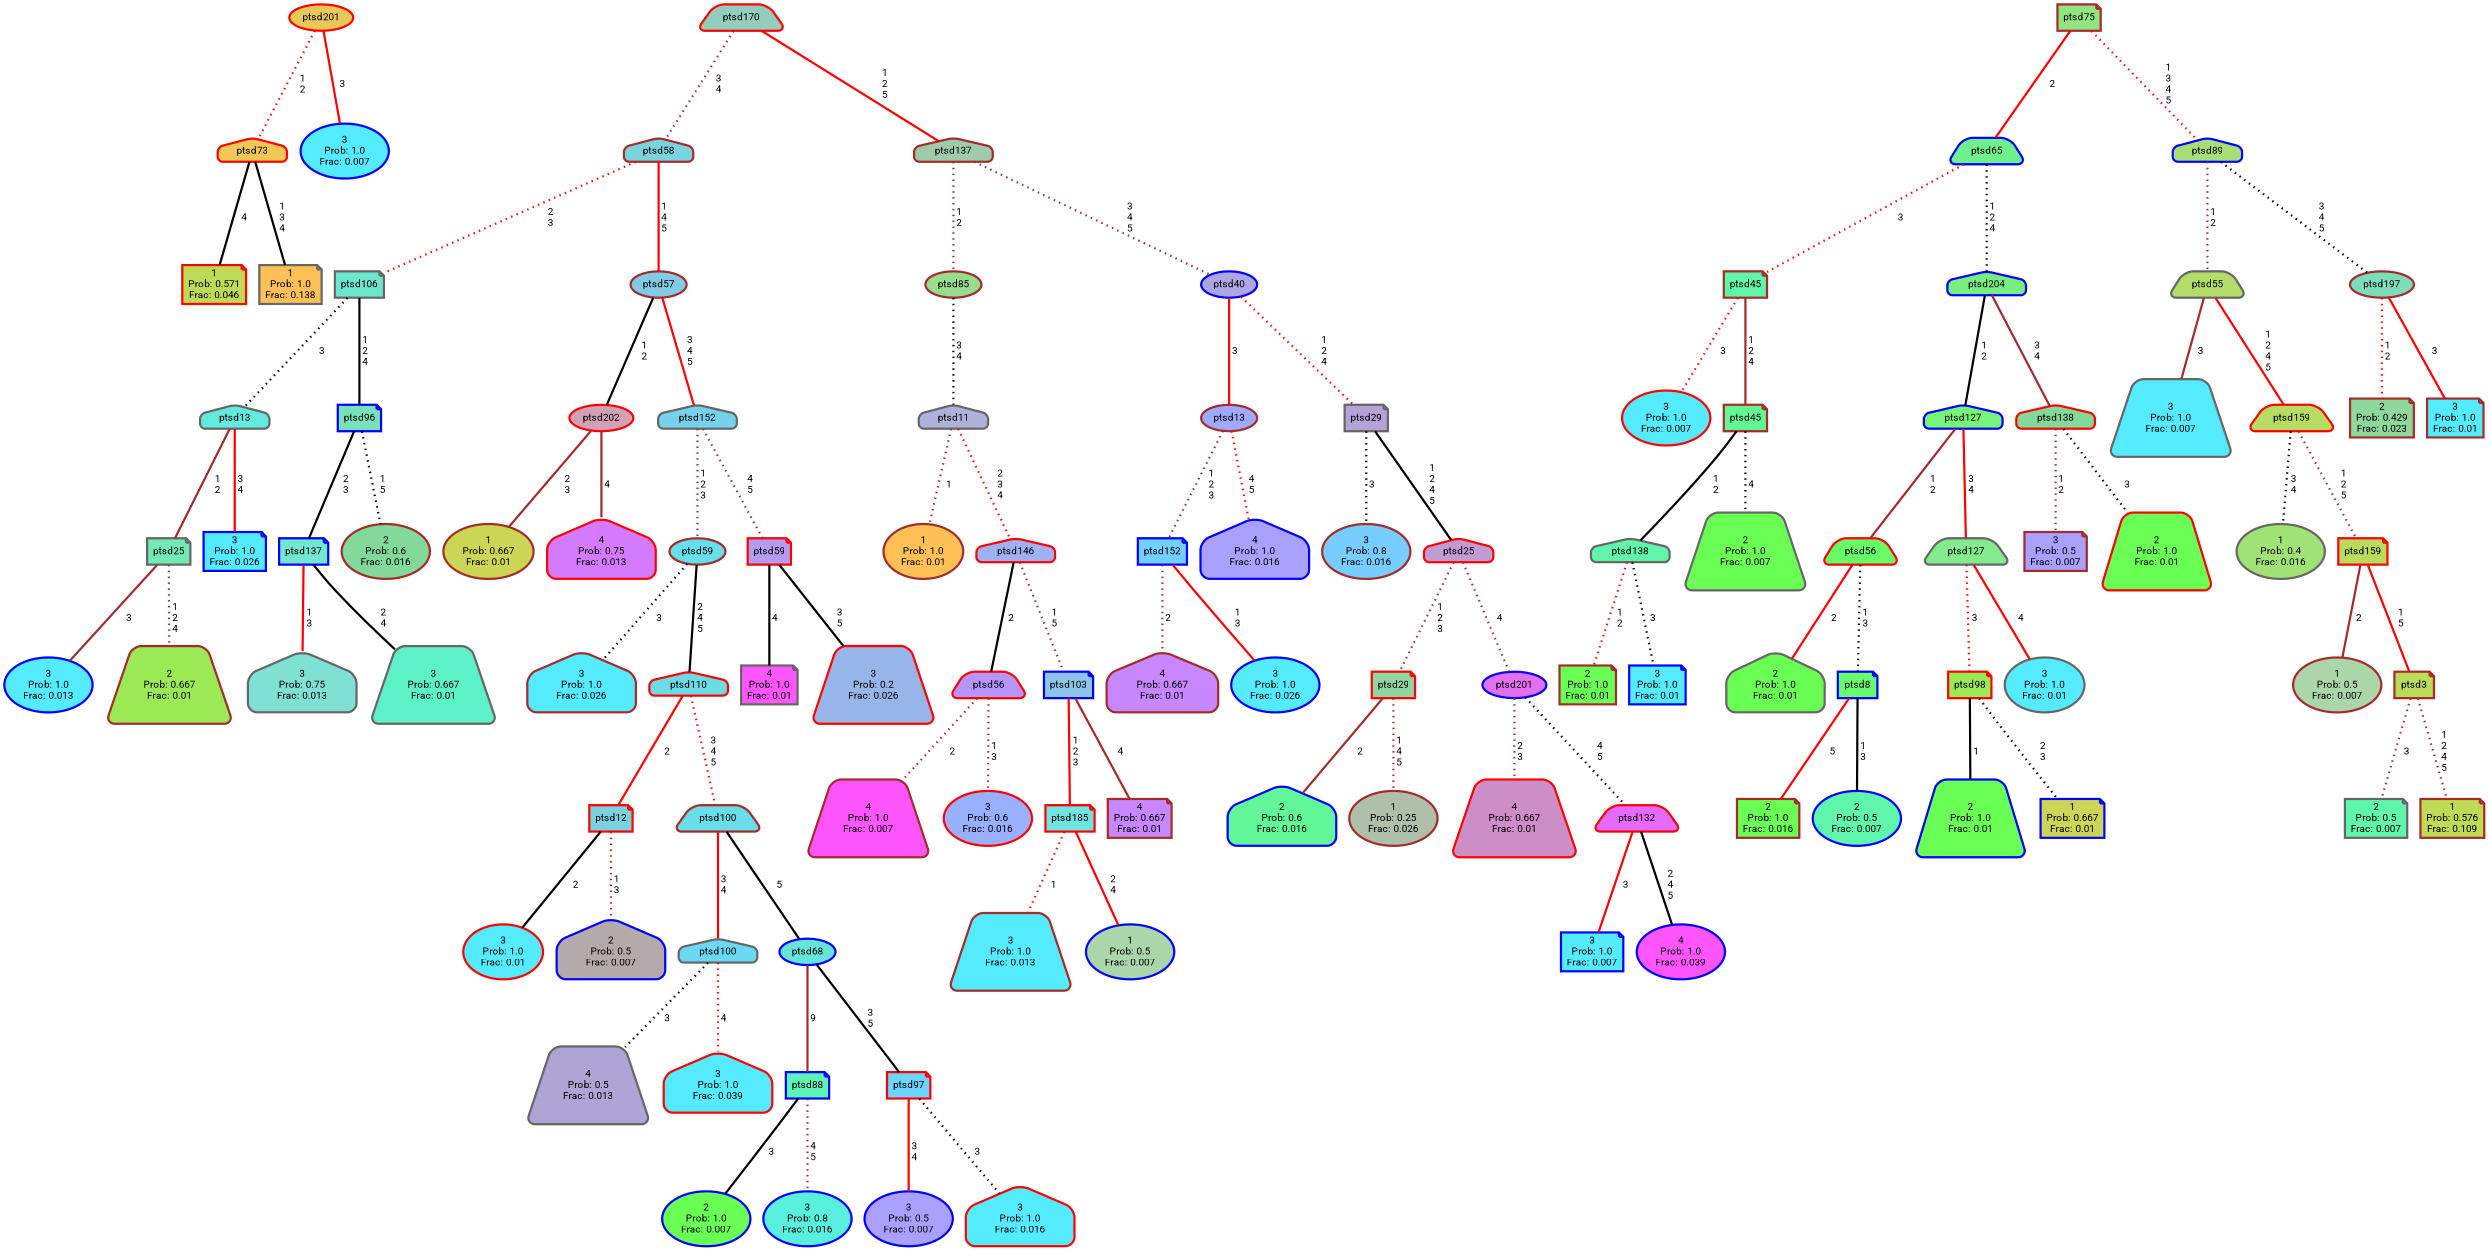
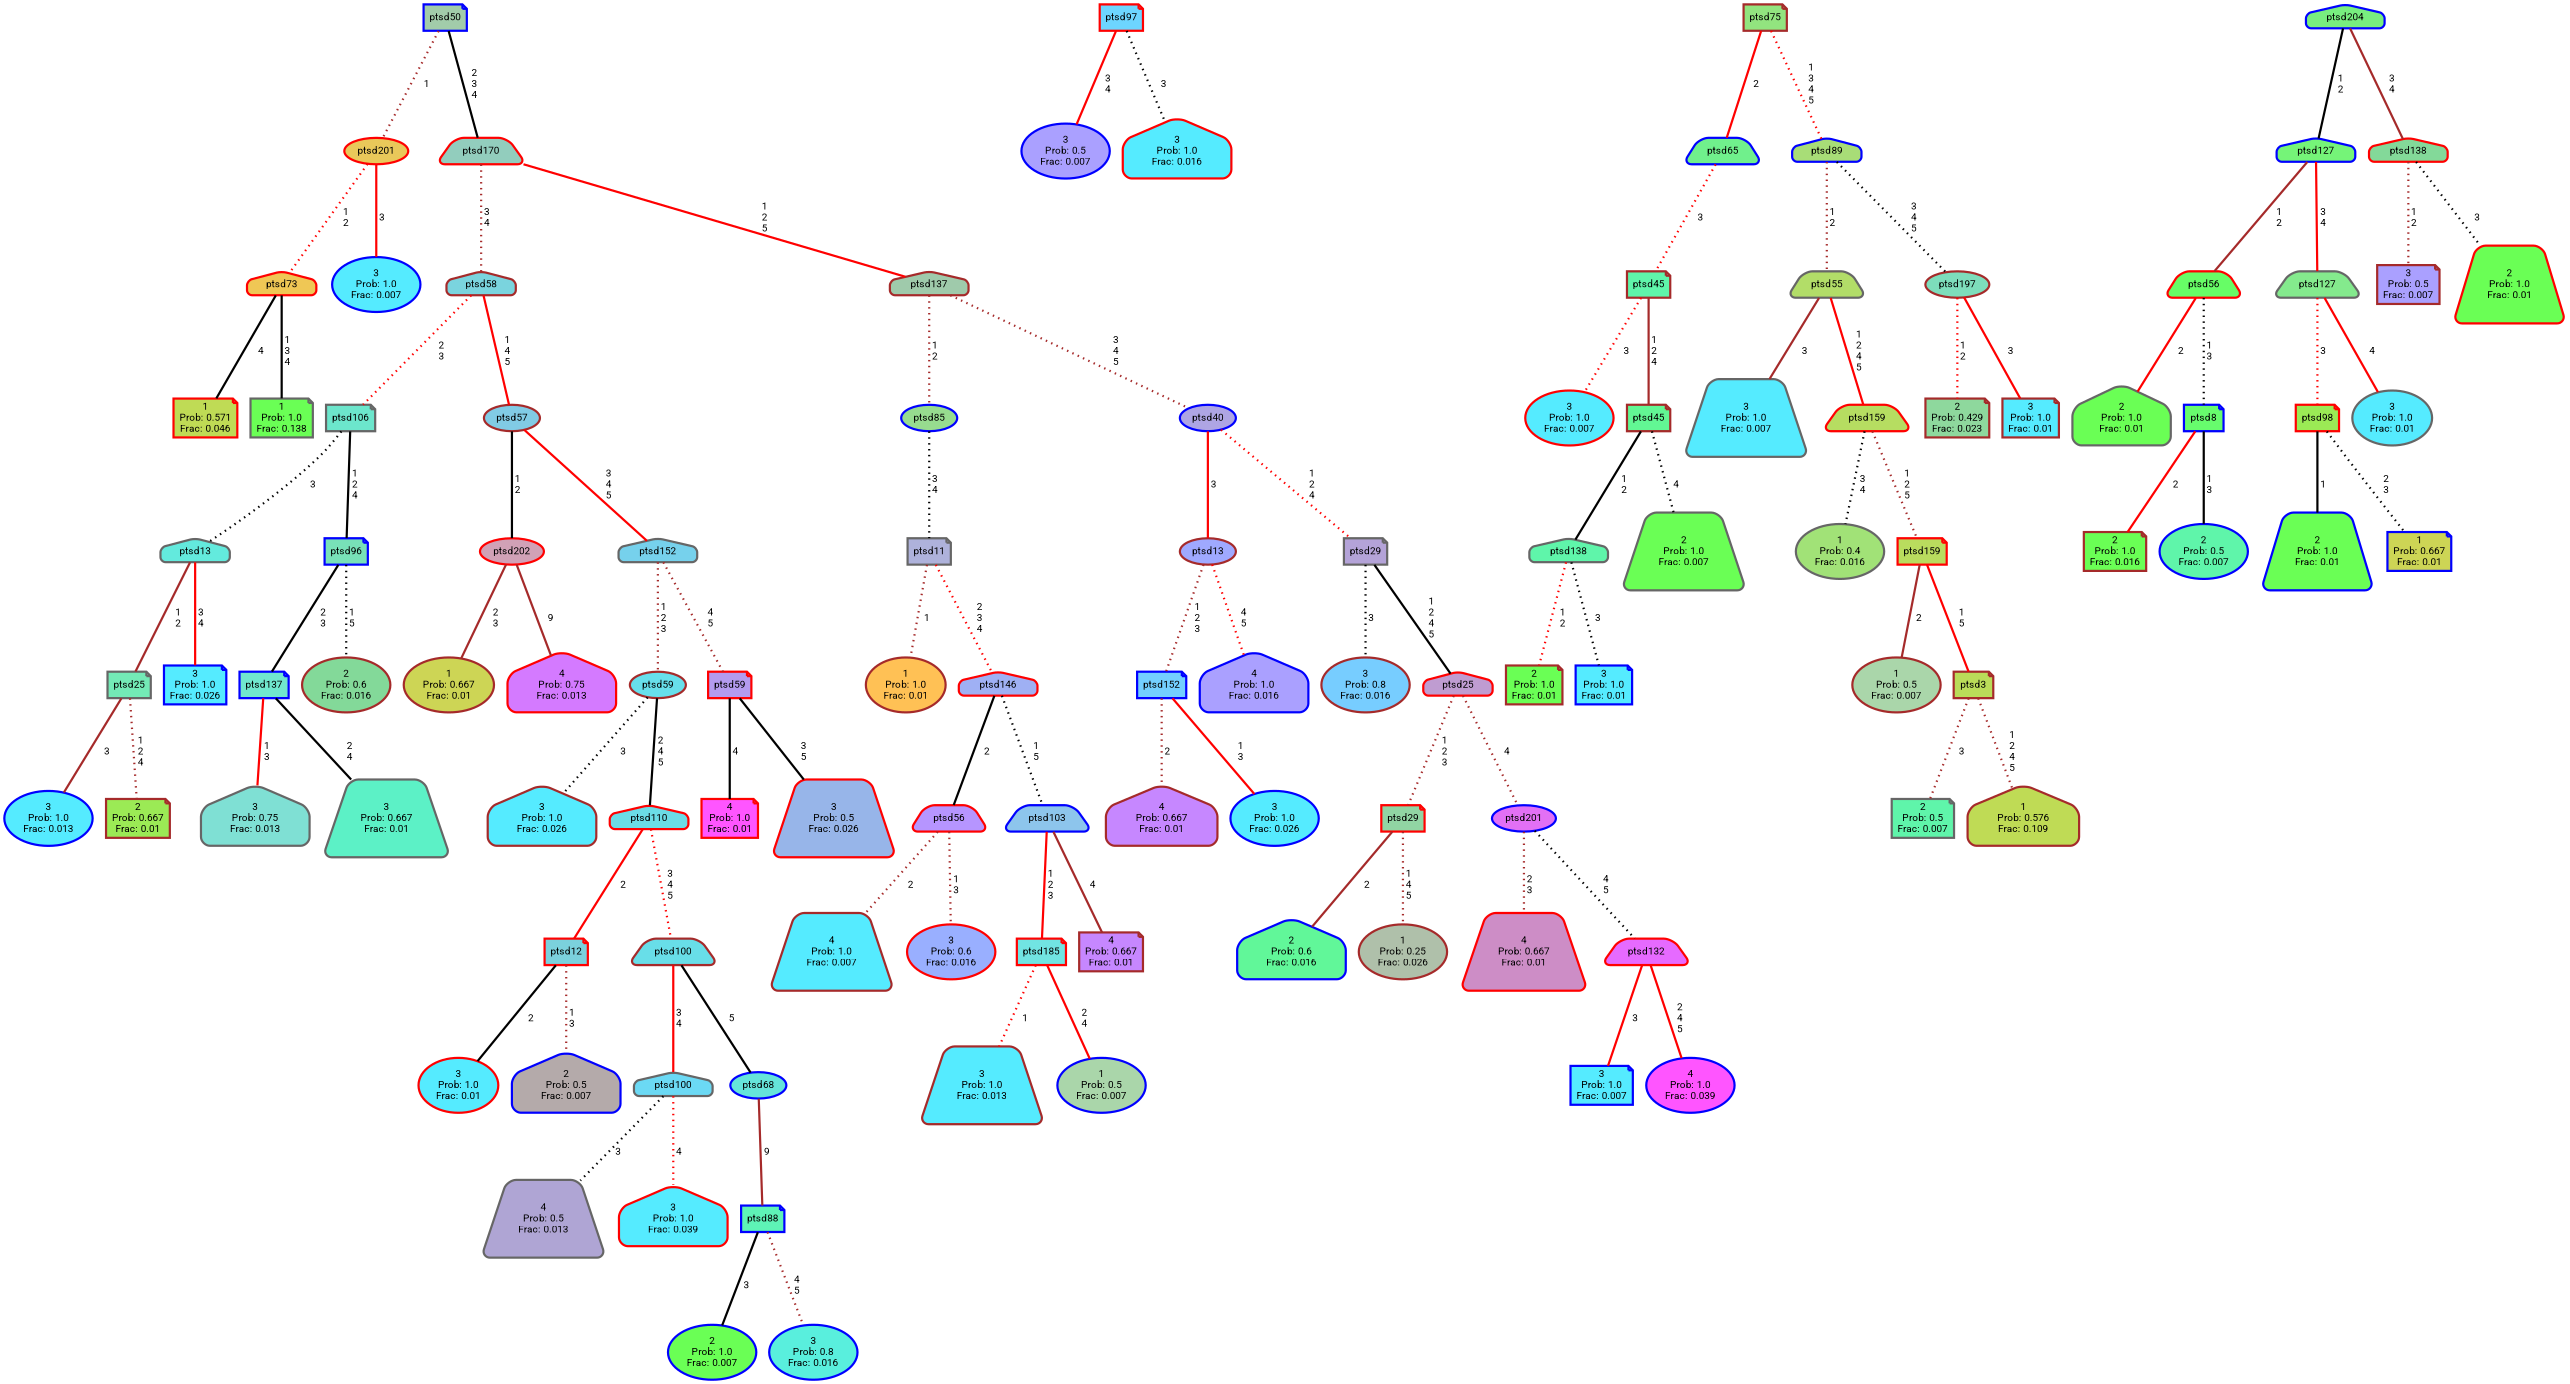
node "ptsd50": added
edge "ptsd65" -- "ptsd204": removed, label "1 2 4"
node "1 Prob: 1.0 Frac: 0.138": fillcolor #ffc155 -> #6aff55
node "ptsd85": color brown -> blue
node "ptsd11": shape house -> note
edge "ptsd202" -- "4 Prob: 0.75 Frac: 0.013": label " 4" -> " 9"
edge "ptsd146" -- "ptsd103": color brown -> black
node "2 Prob: 0.667 Frac: 0.01": shape trapezium -> note
node "4 Prob: 1.0 Frac: 0.01": color gray40 -> red
node "3 Prob: 0.2 Frac: 0.026": label "3 Prob: 0.2 Frac: 0.026" -> "3 Prob: 0.5 Frac: 0.026"
node "ptsd103": shape note -> trapezium
edge "ptsd8" -- "2 Prob: 1.0 Frac: 0.016": label " 5" -> " 2"
node "4 Prob: 1.0 Frac: 0.007": fillcolor #ff55ff -> #55ebff
node "1 Prob: 0.576 Frac: 0.109": shape note -> house
edge "ptsd132" -- "4 Prob: 1.0 Frac: 0.039": color black -> red
edge "ptsd68" -- "ptsd97": removed, label "3 5"
